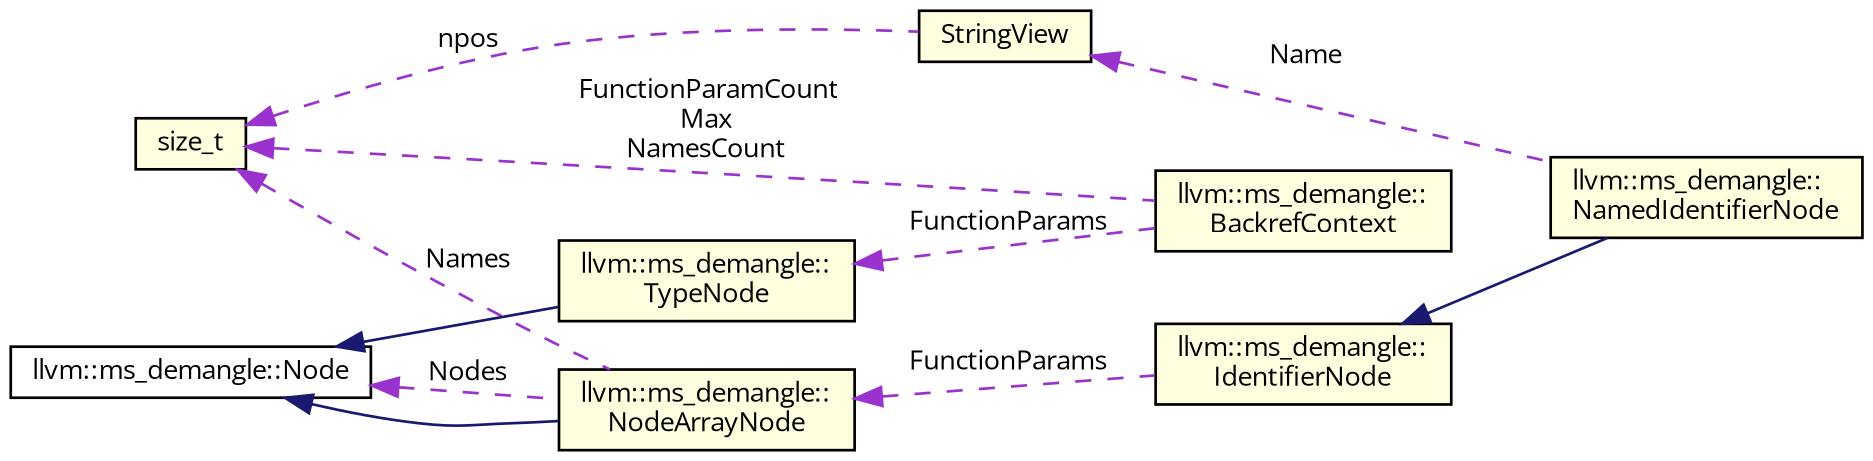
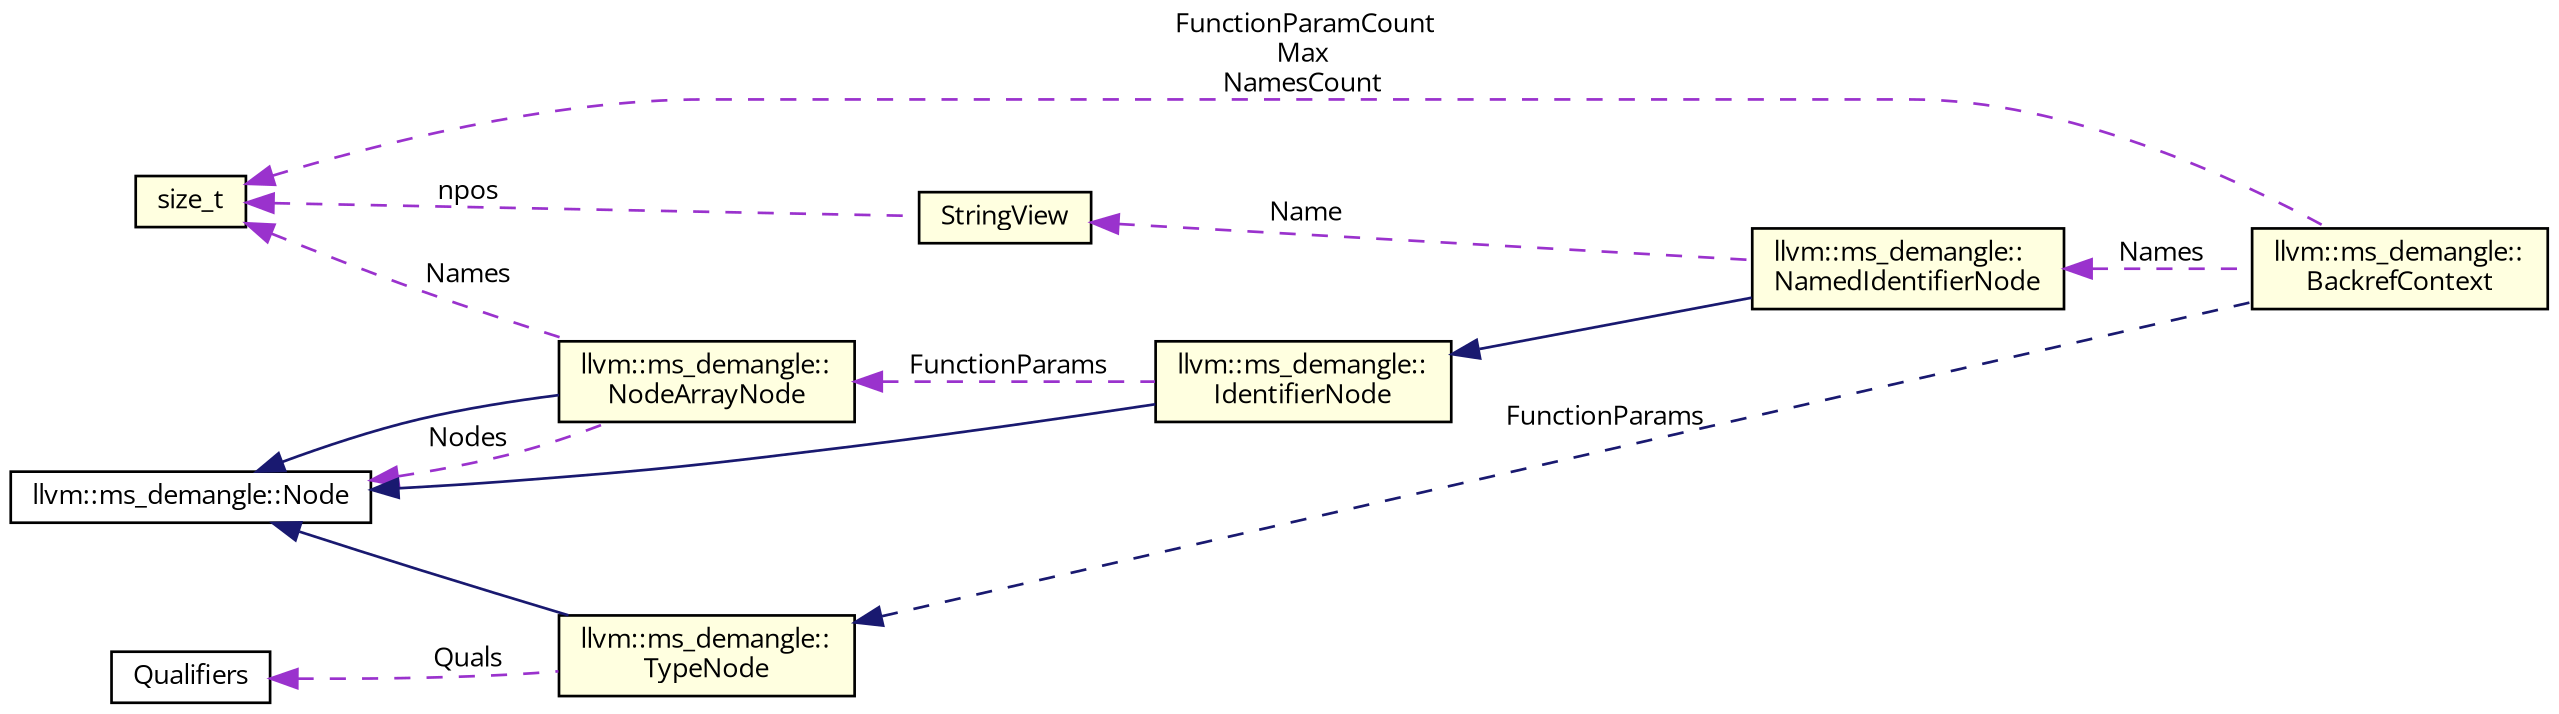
edge "llvm::ms_demangle:: BackrefContext" -> "llvm::ms_demangle:: TypeNode": color darkorchid3 -> midnightblue
edge "llvm::ms_demangle:: BackrefContext" -> "llvm::ms_demangle:: NamedIdentifierNode": added, label "Names"
edge "llvm::ms_demangle:: IdentifierNode" -> "llvm::ms_demangle::Node": added
node "Qualifiers": added
